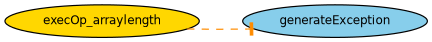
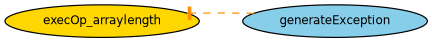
edge "execOp_arraylength" -> "generateException": reversed
